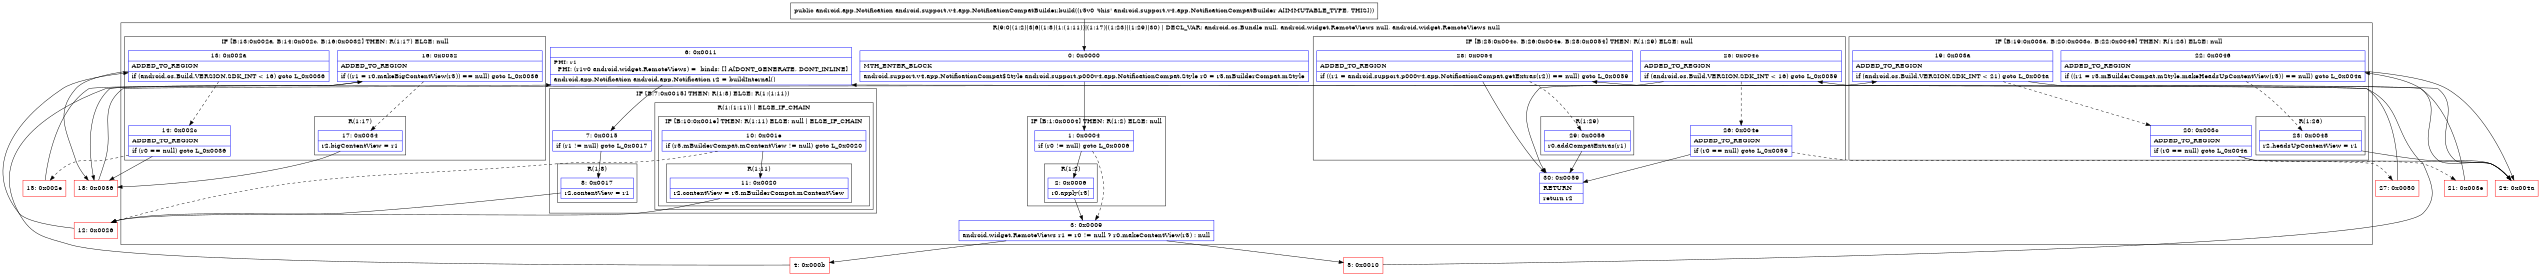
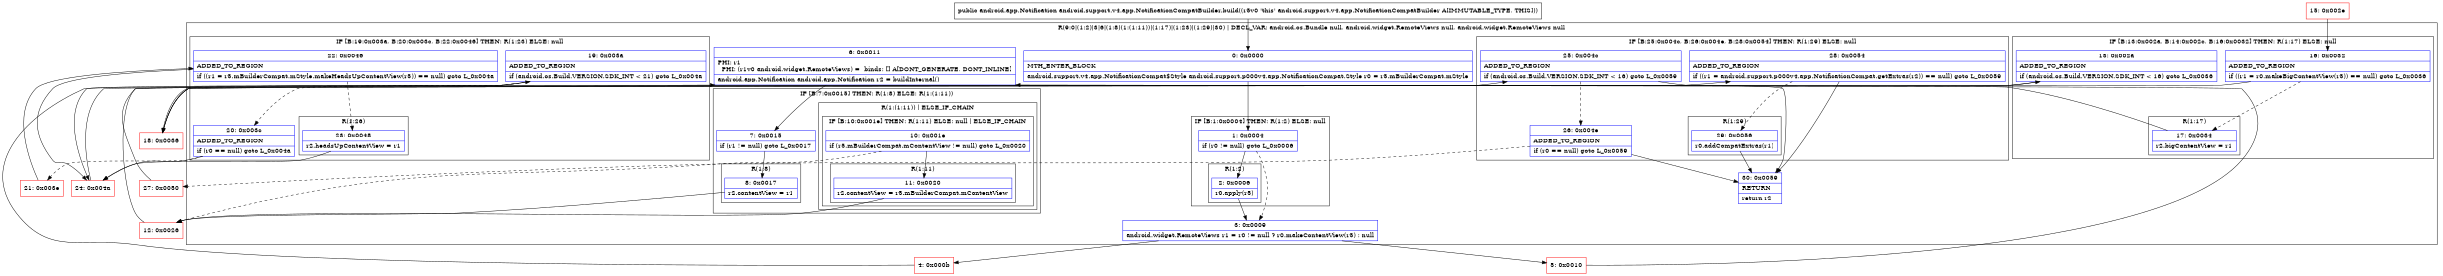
node "14: 0x002c": removed
